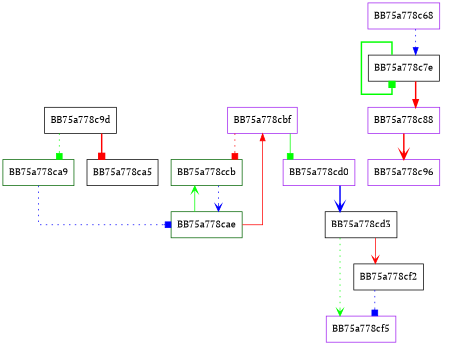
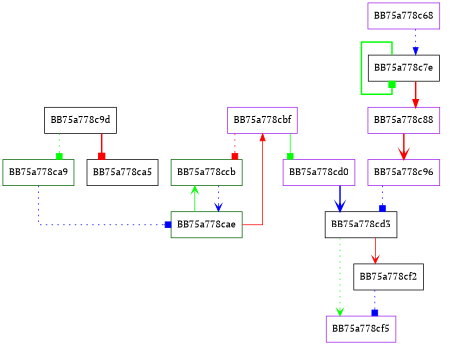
edge "BB75a778c96" -> "BB75a778cd3": added
